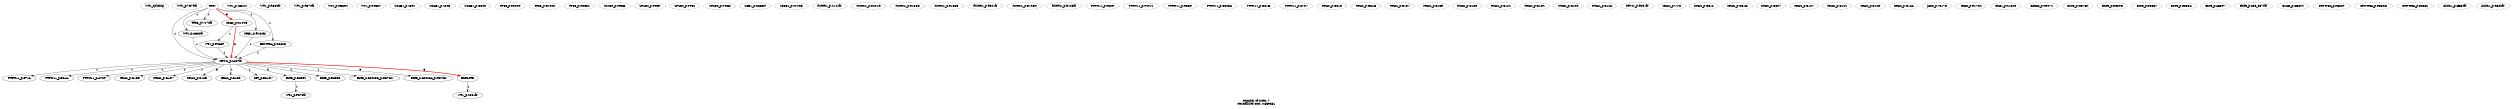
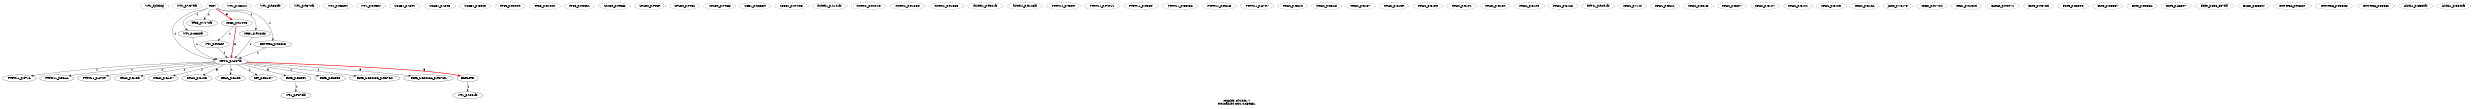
node "RUNX1_p.D198N": removed
